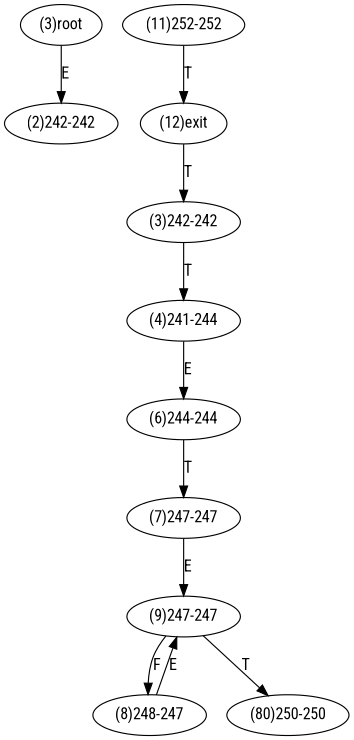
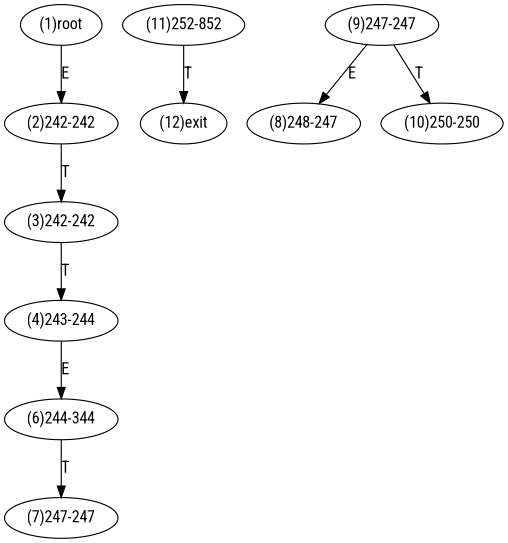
node "(3)root": label "(3)root" -> "(1)root"
node "(11)252-252": label "(11)252-252" -> "(11)252-852"
edge "(12)exit" -> "(3)242-242": now "(2)242-242" -> "(3)242-242"
node "(4)241-244": label "(4)241-244" -> "(4)243-244"
node "(6)244-244": label "(6)244-244" -> "(6)244-344"
edge "(7)247-247" -> "(9)247-247": removed, label "E"
edge "(9)247-247" -> "(8)248-247": label "F" -> "E"
edge "(8)248-247" -> "(9)247-247": removed, label "E"
node "(80)250-250": label "(80)250-250" -> "(10)250-250"
